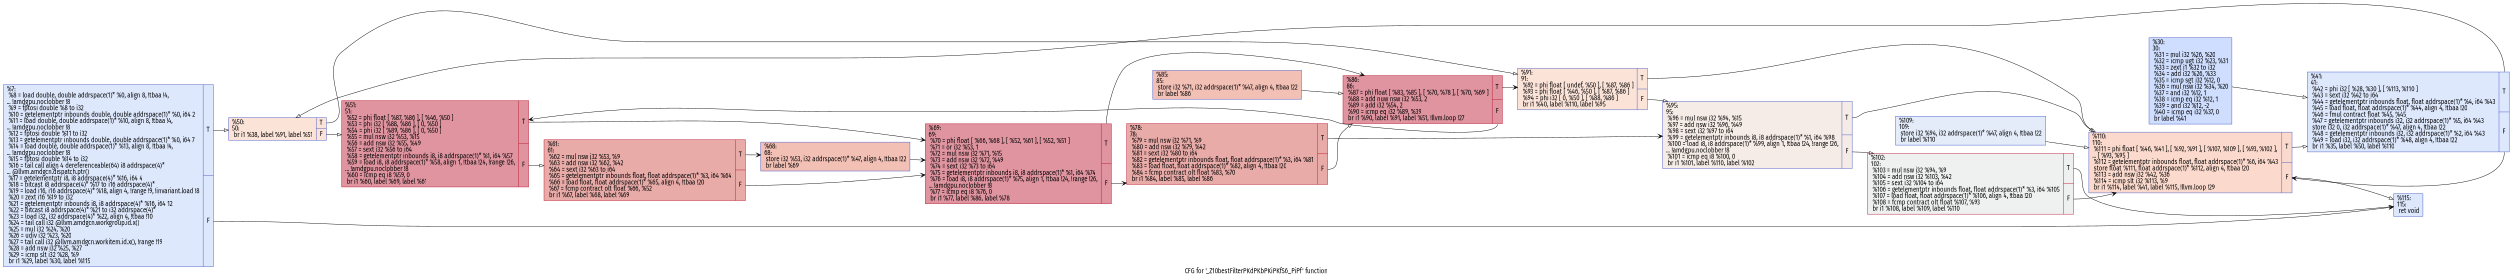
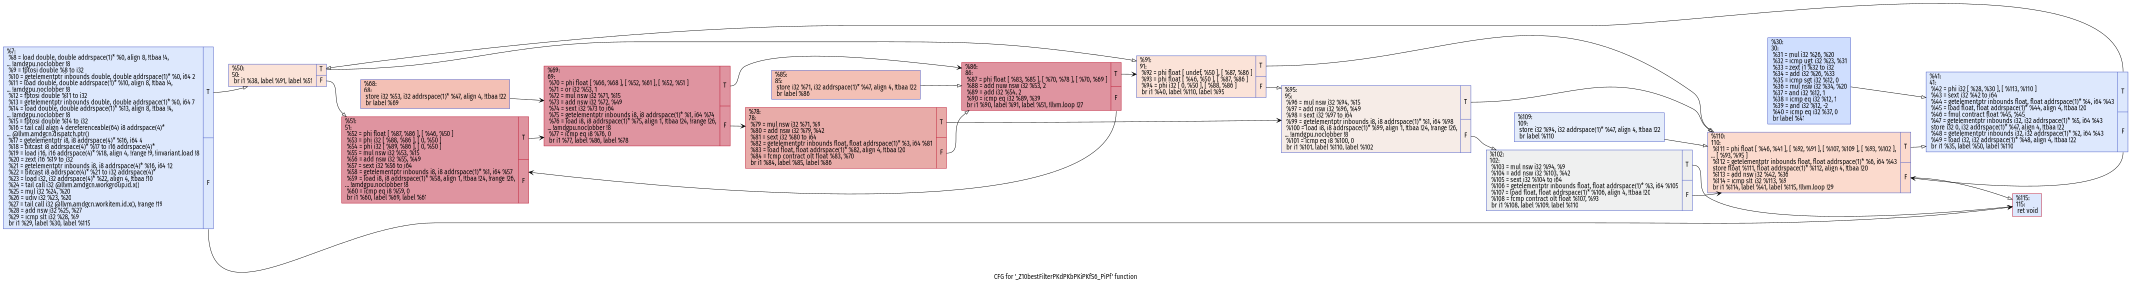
node "%61:": removed
node "%102:": color #b70d28ff -> #3d50c3ff
node "%115:": color #3d50c3ff -> #b70d28ff
